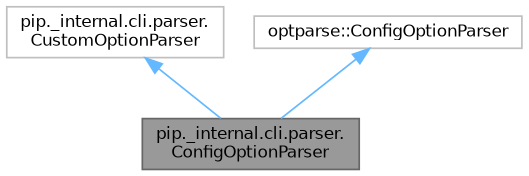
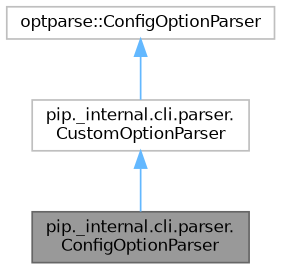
edge "pip._internal.cli.parser. ConfigOptionParser" -> "optparse::ConfigOptionParser": now "pip._internal.cli.parser. CustomOptionParser" -> "optparse::ConfigOptionParser"
